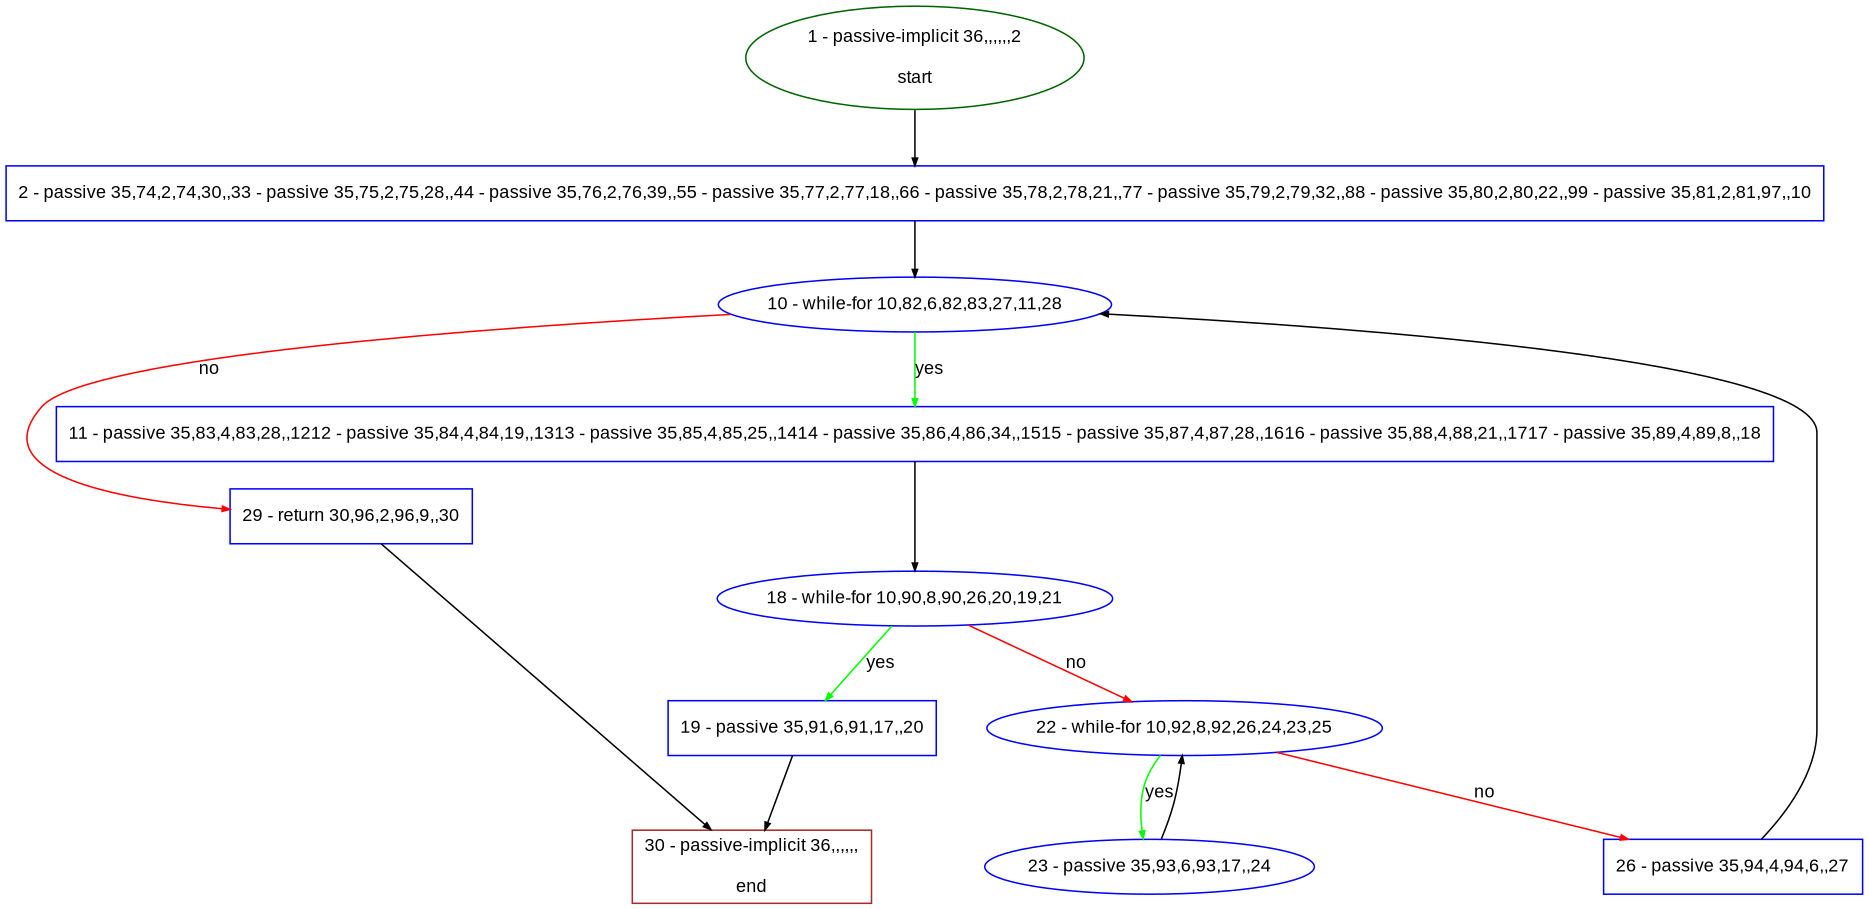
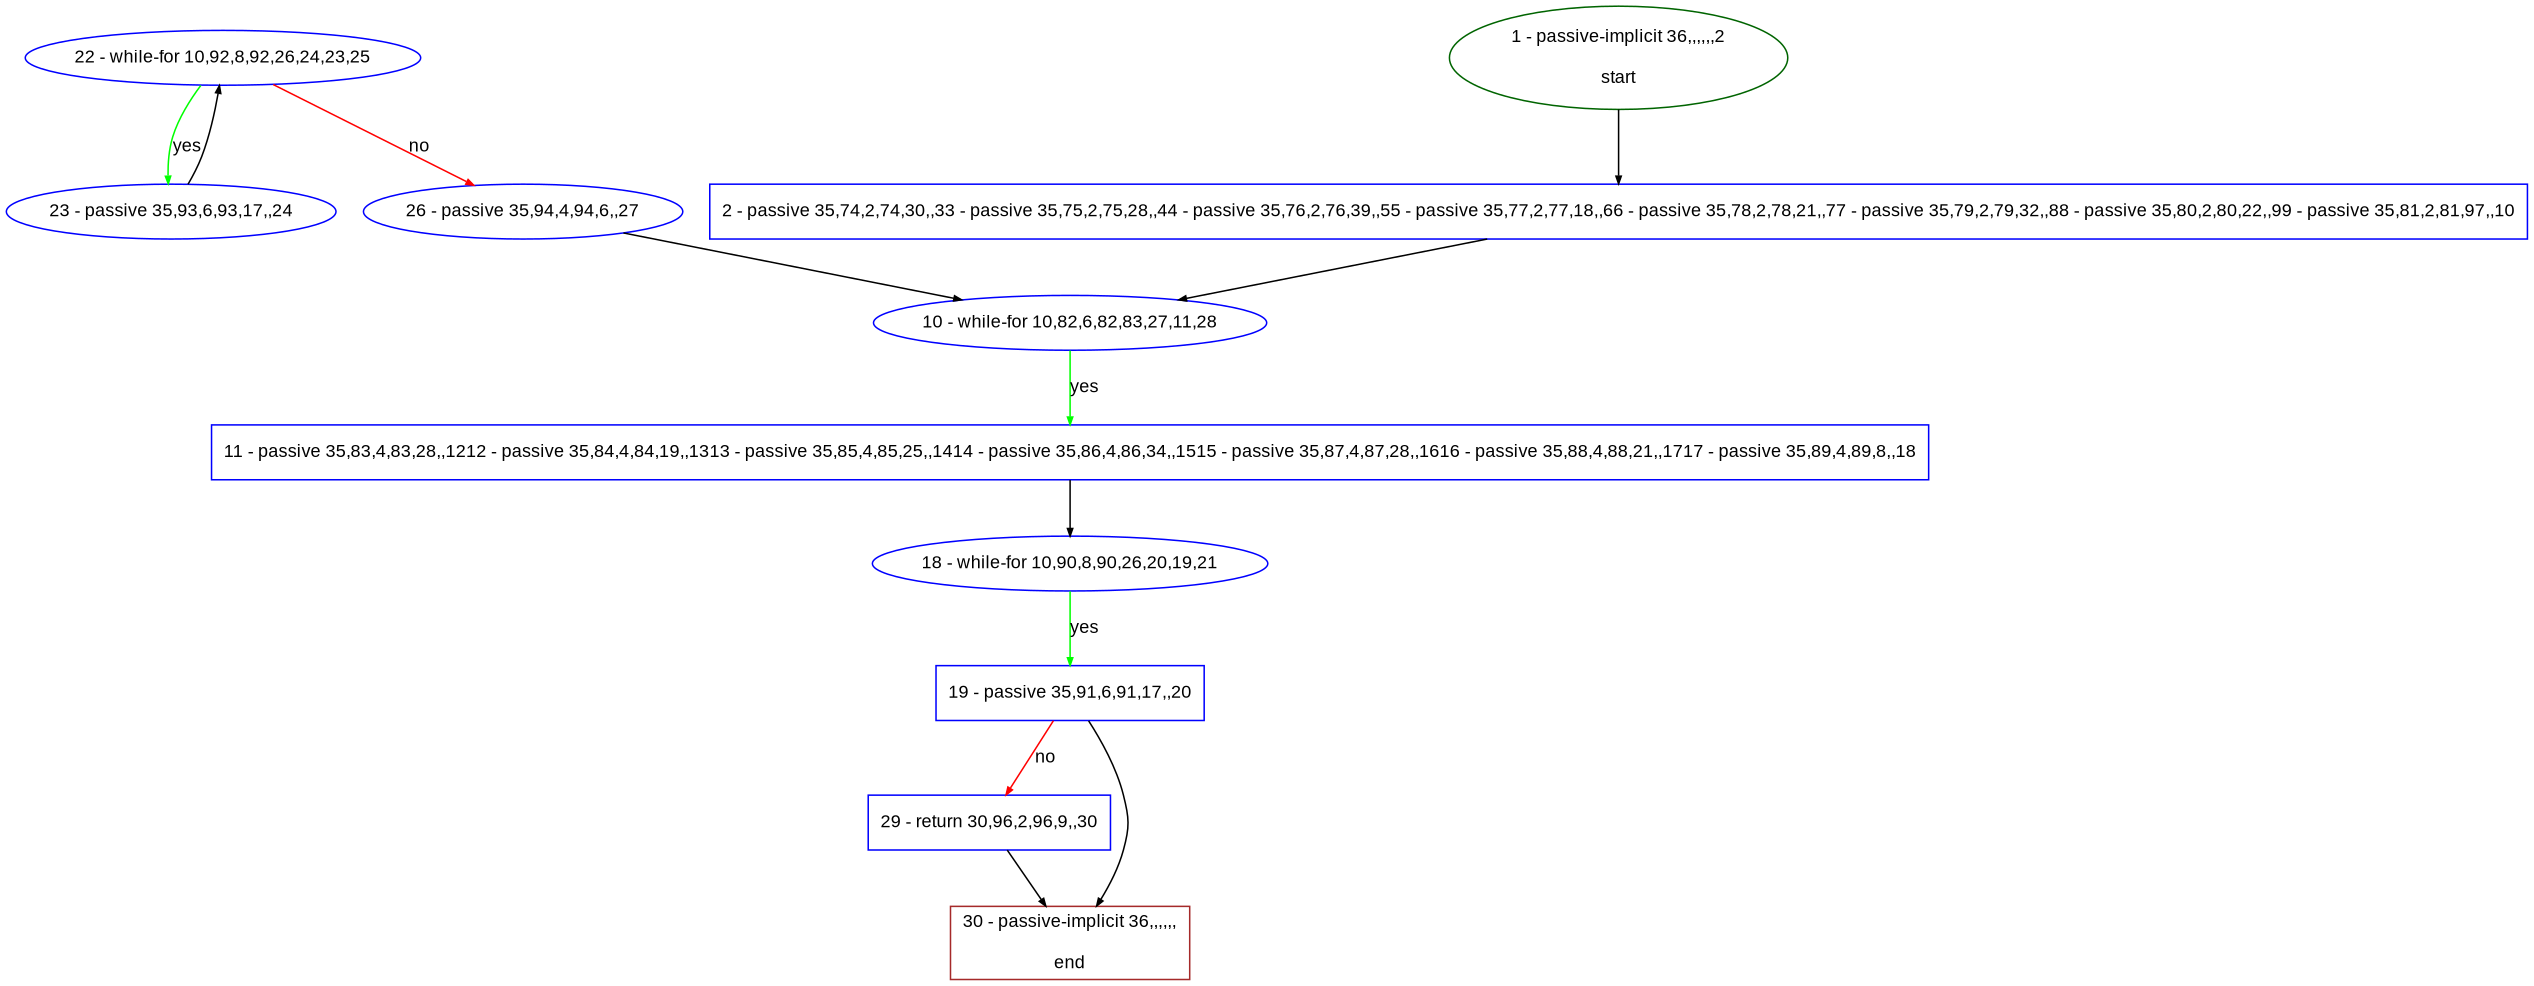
edge "10 - while-for 10,82,6,82,83,27,11,28" -> "29 - return 30,96,2,96,9,,30": now "19 - passive 35,91,6,91,17,,20" -> "29 - return 30,96,2,96,9,,30"
edge "18 - while-for 10,90,8,90,26,20,19,21" -> "22 - while-for 10,92,8,92,26,24,23,25": removed, label "no"
node "26 - passive 35,94,4,94,6,,27": shape box -> ellipse
